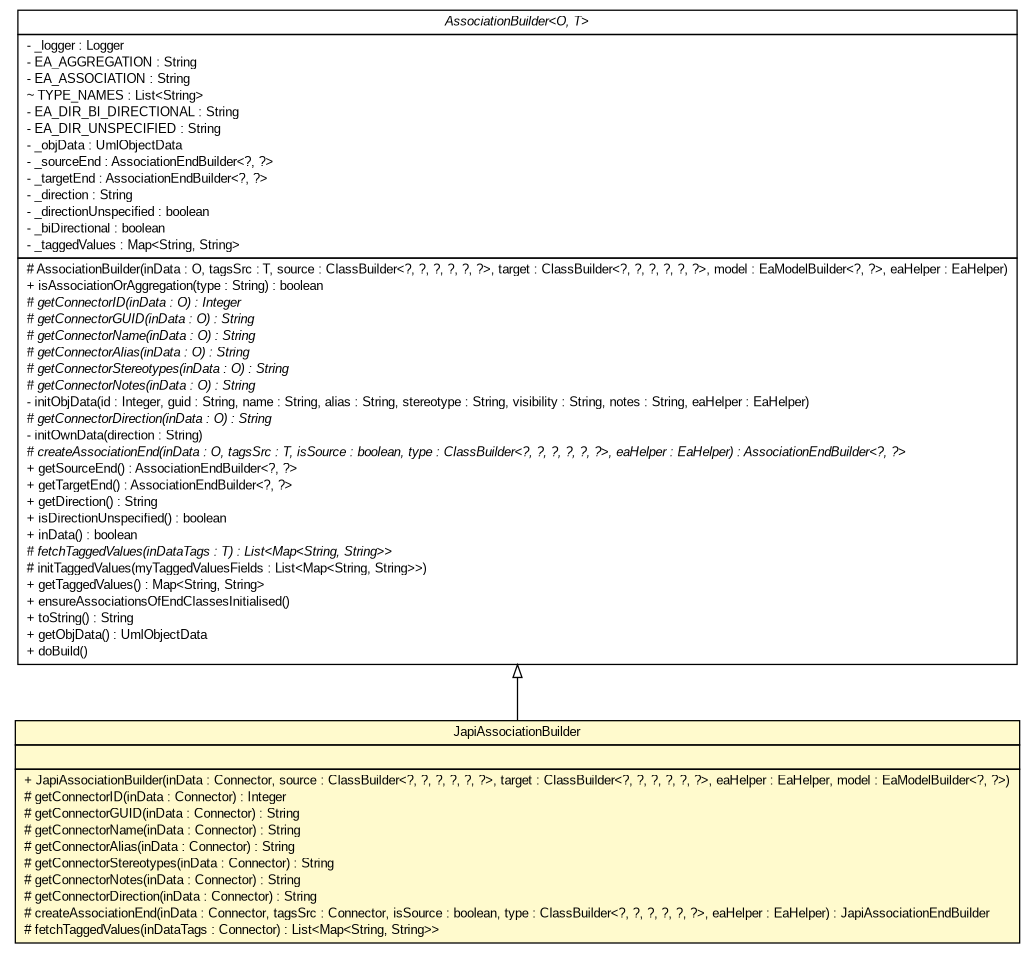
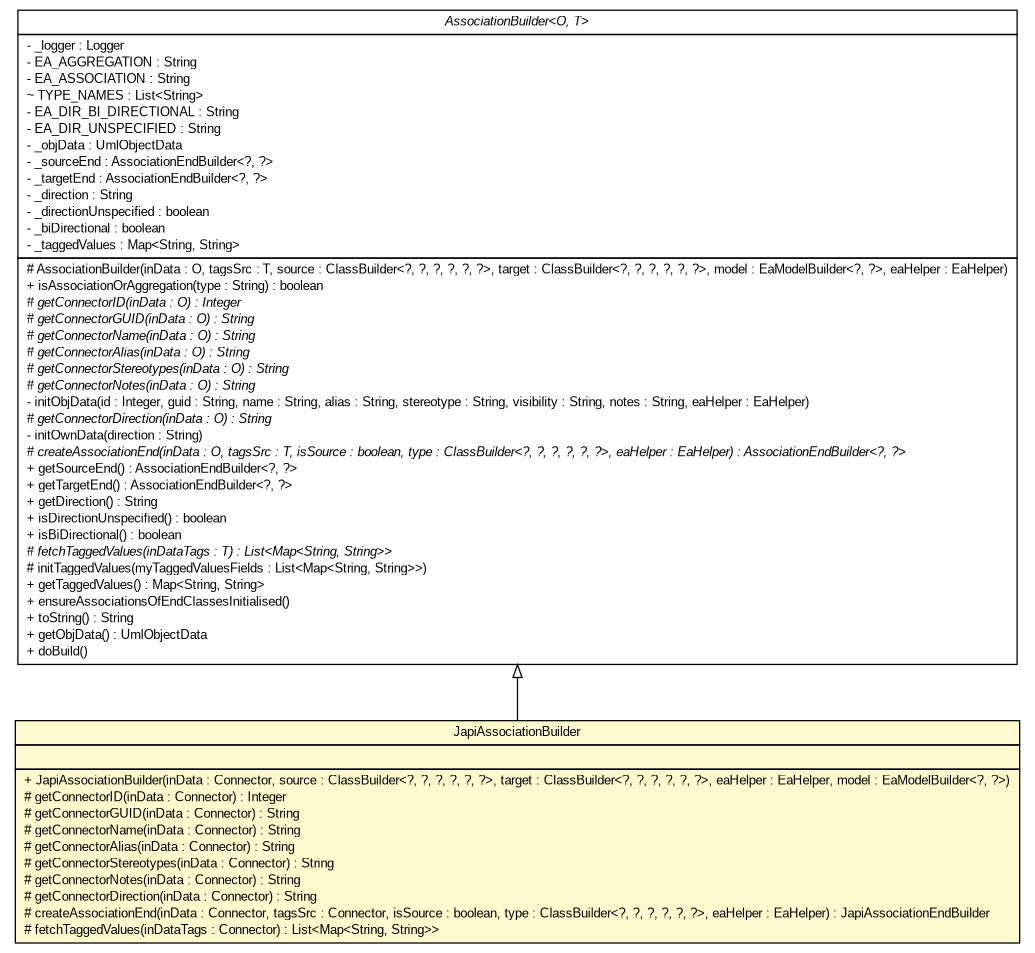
node "AssociationBuilder<O, T>": text "+ inData() : boolean" -> "+ isBiDirectional() : boolean"
